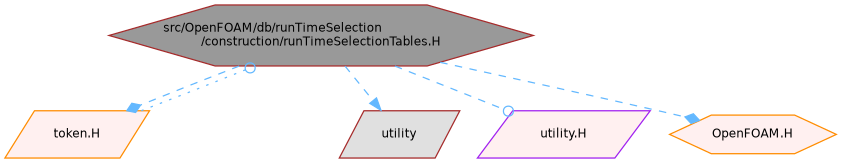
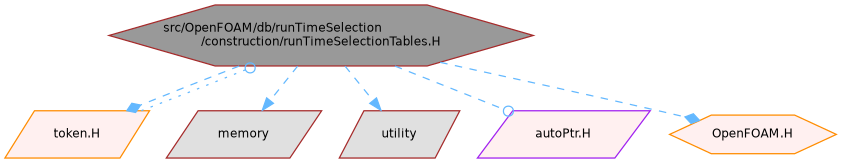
node "memory": added
node "utility.H": label "utility.H" -> "autoPtr.H"
